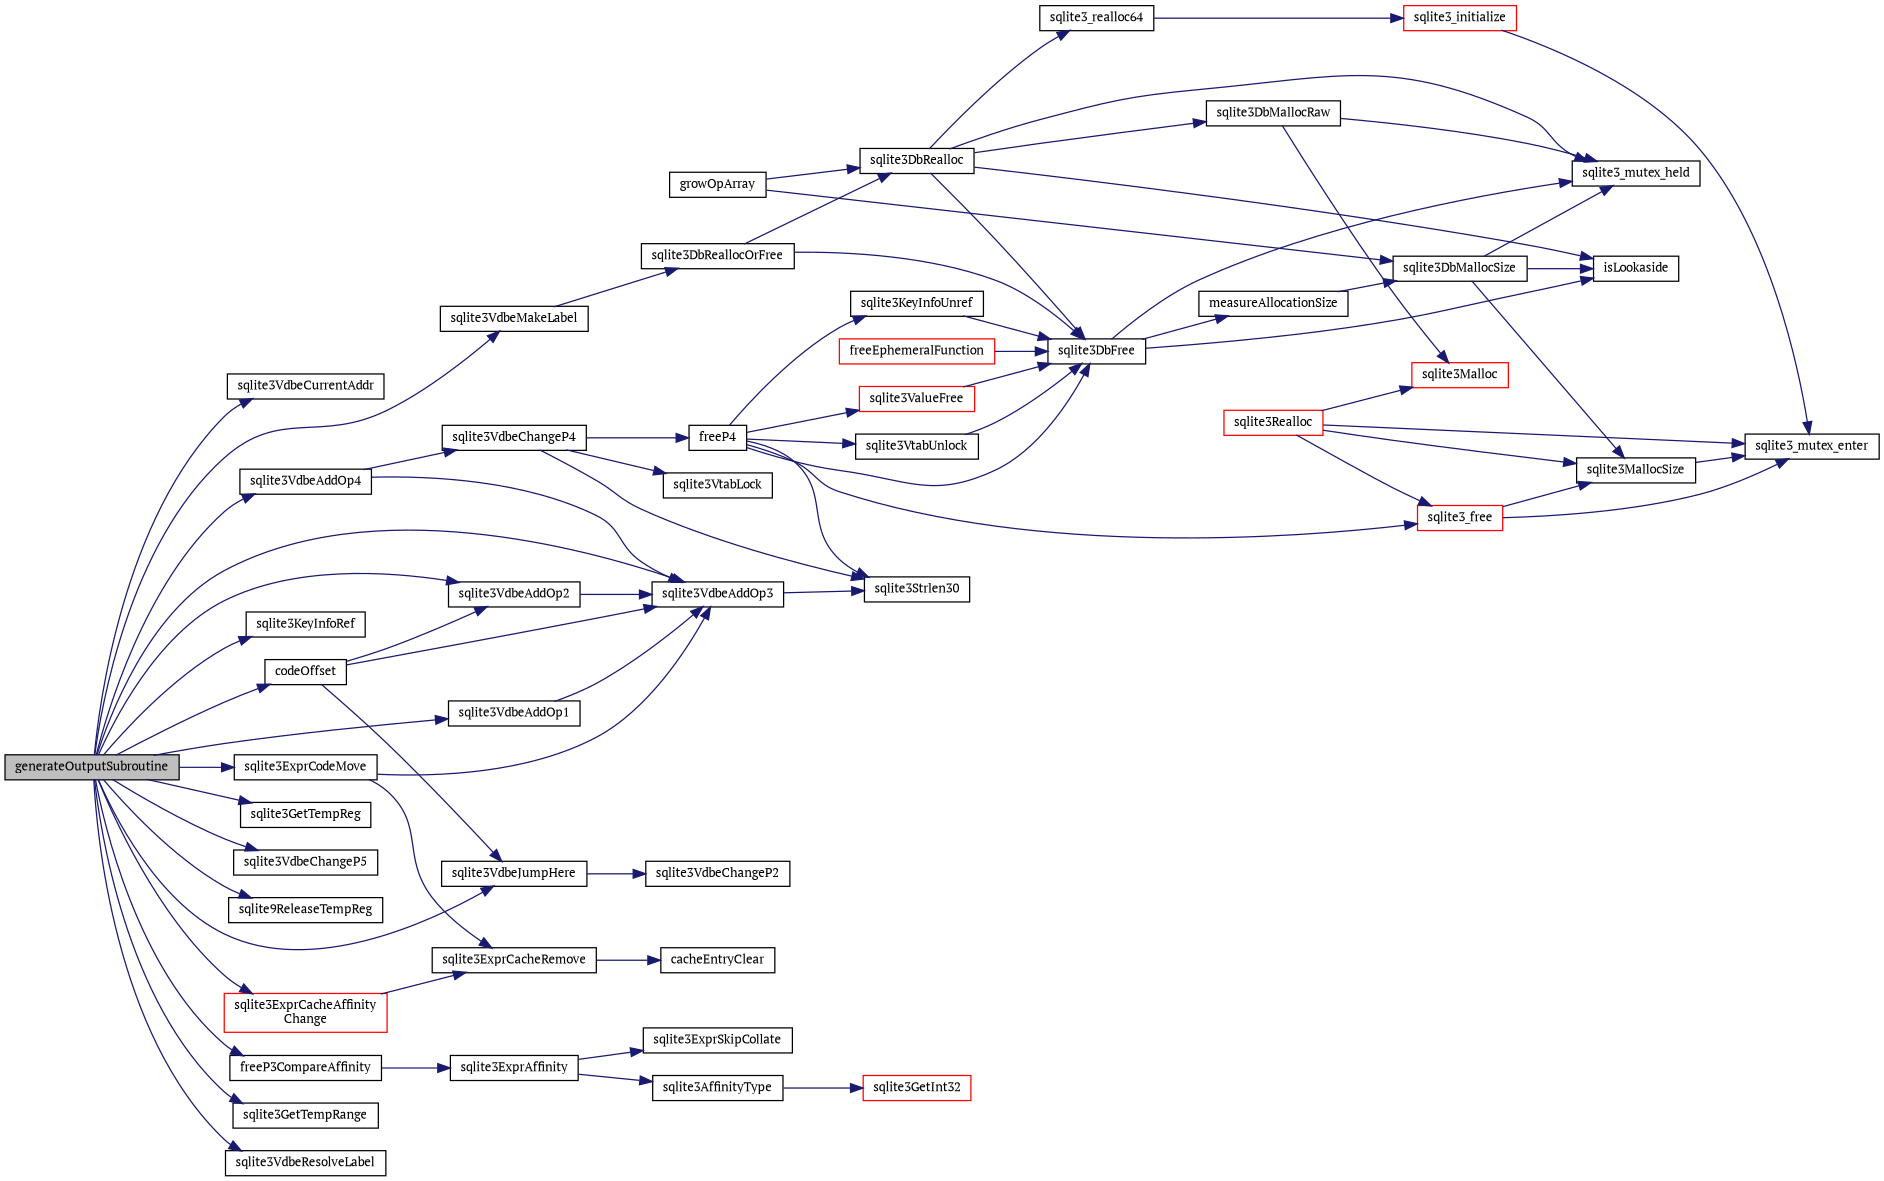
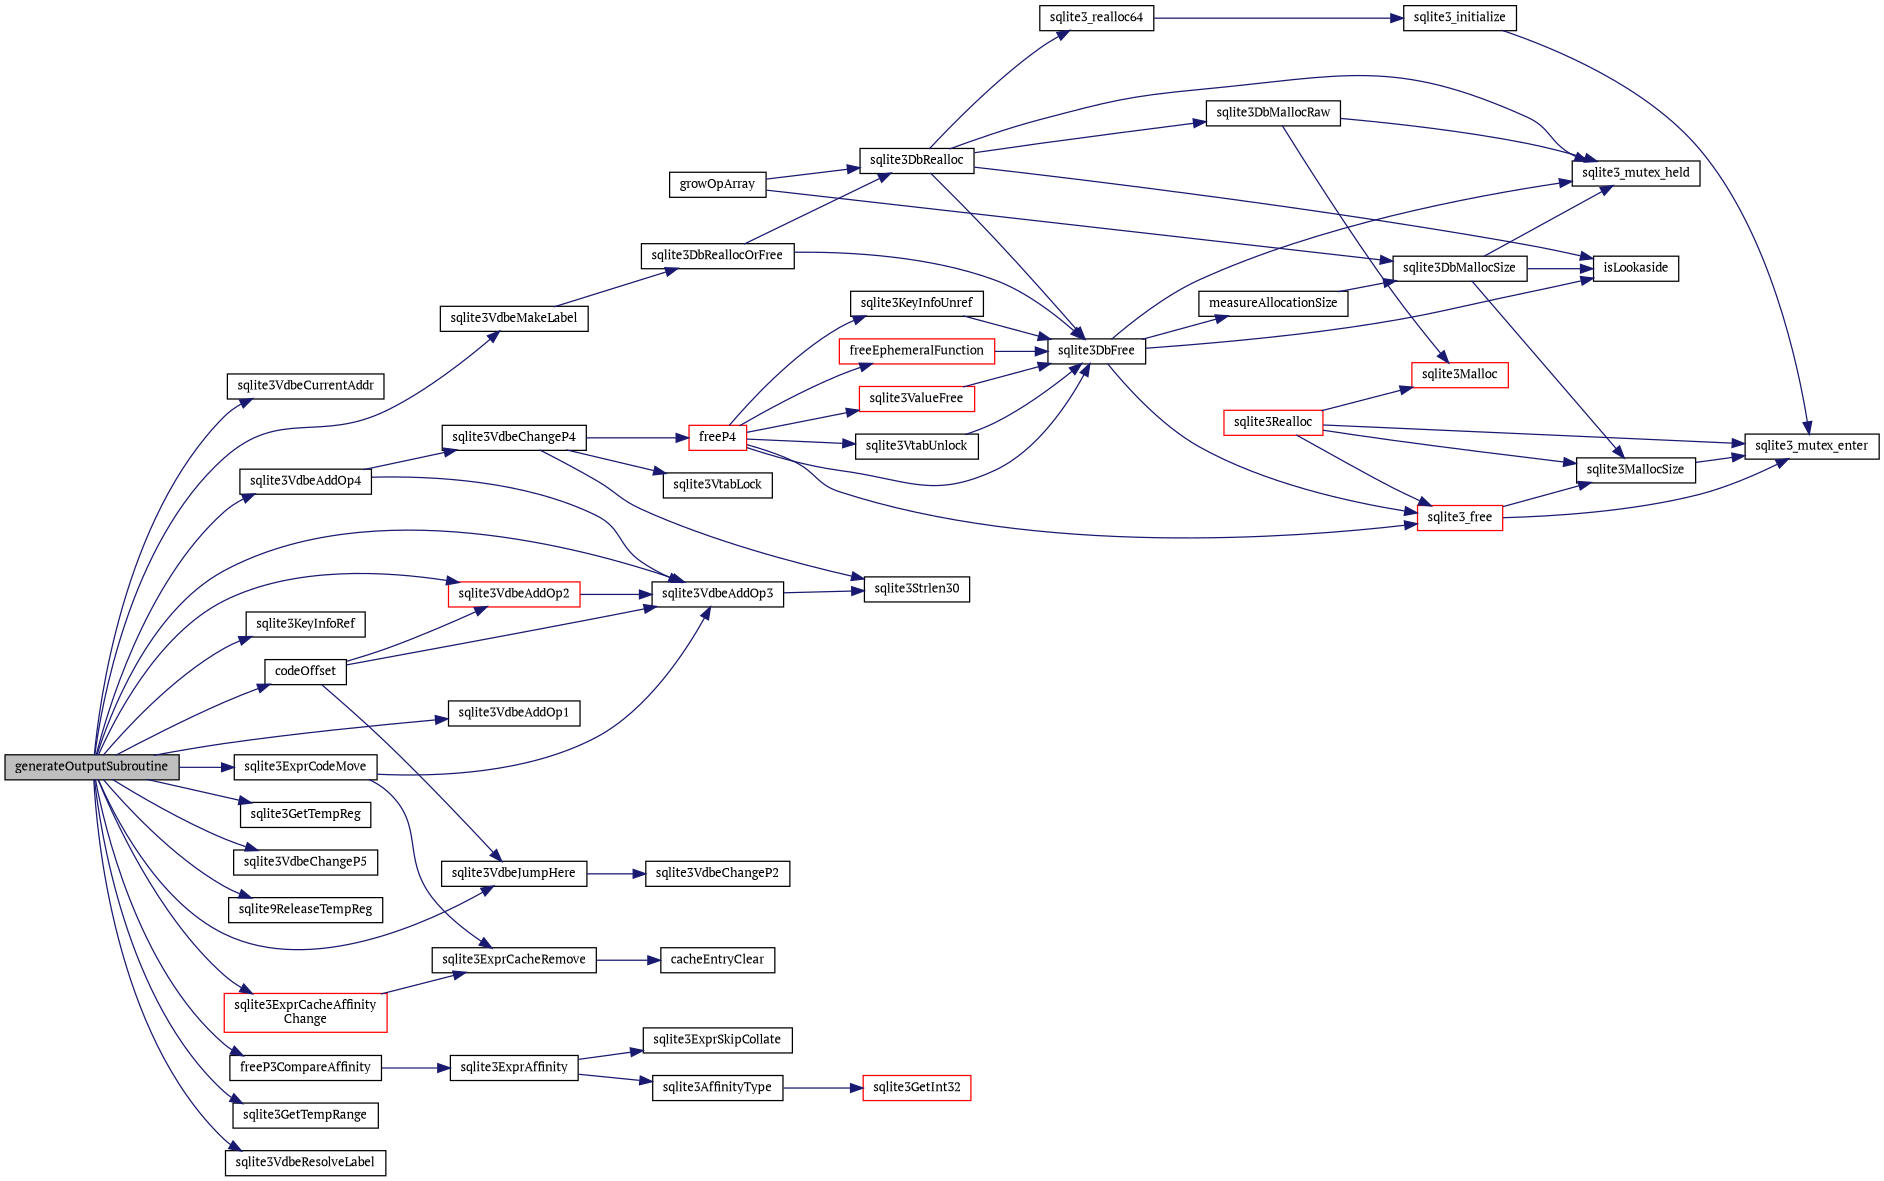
node "sqlite3_initialize": color red -> black
node "freeP4": color black -> red
edge "sqlite3DbFree" -> "sqlite3_free": added
edge "freeP4" -> "sqlite3Strlen30": now "freeP4" -> "freeEphemeralFunction"
node "sqlite3VdbeAddOp2": color black -> red
edge "sqlite3VdbeAddOp1" -> "sqlite3VdbeAddOp3": removed
